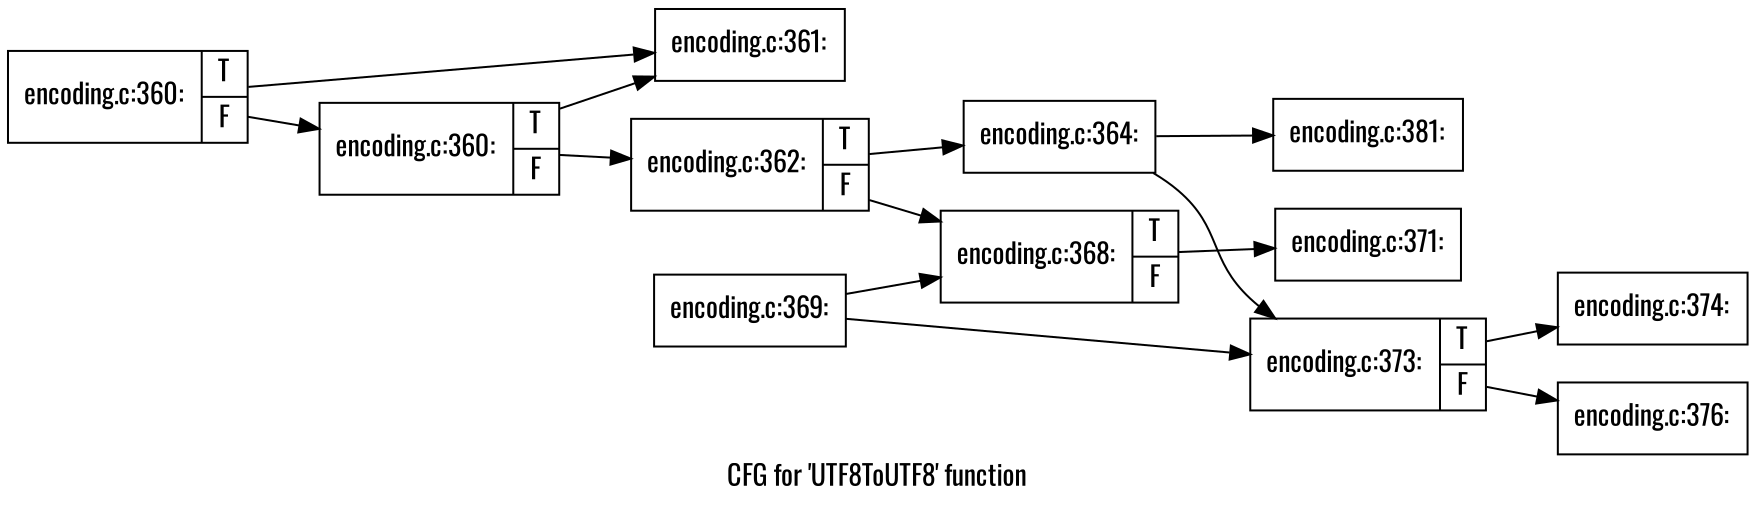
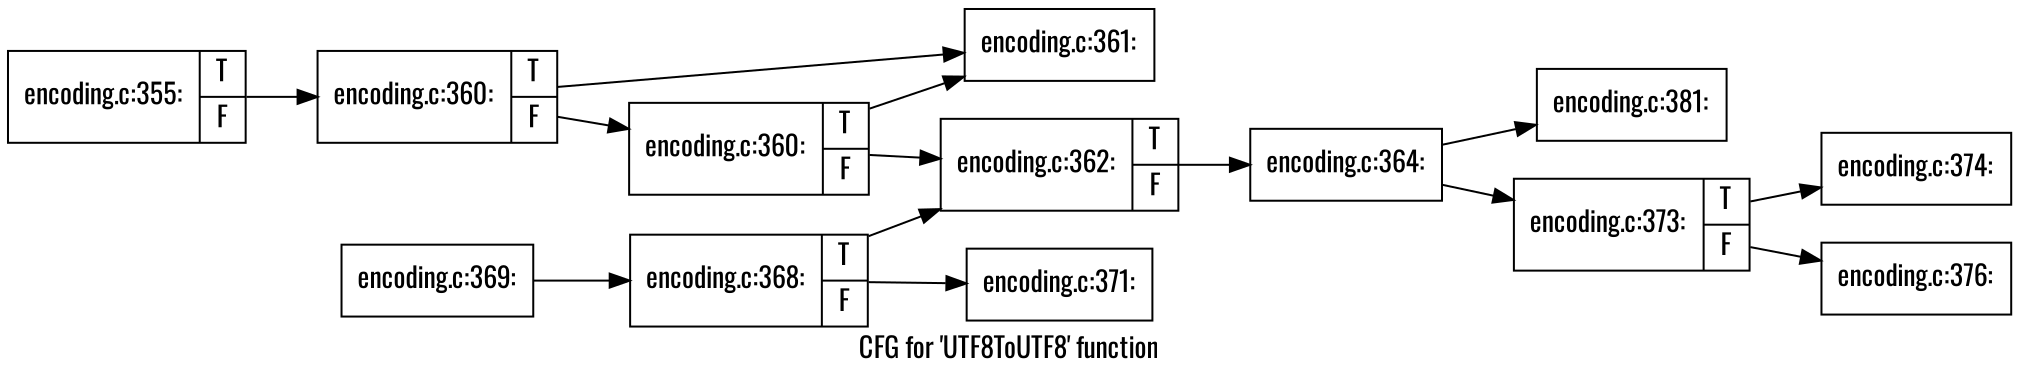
node "encoding.c:355:": added
edge "encoding.c:362:" -> "encoding.c:368:": reversed
edge "encoding.c:369:" -> "encoding.c:373:": removed
